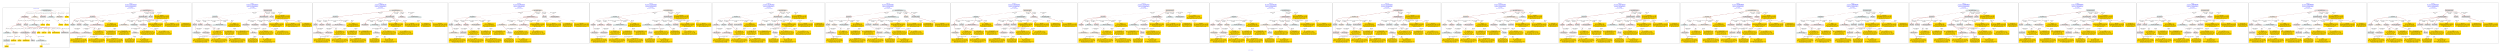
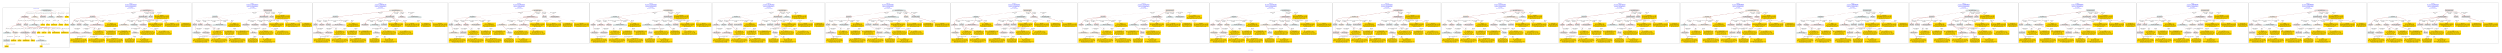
node "classification_URI": added
node "dateOfEndOfCreation": fillcolor lightgray -> gold
node "artistName": fillcolor lightgray -> gold
